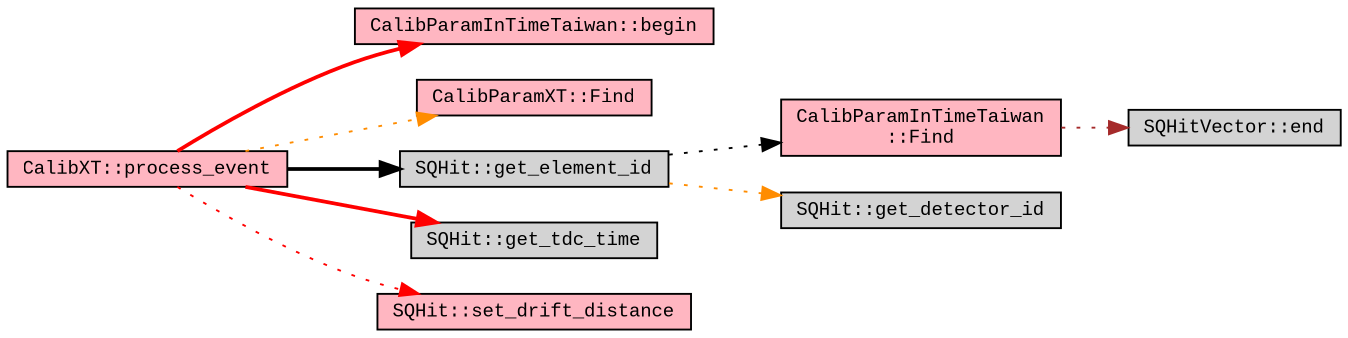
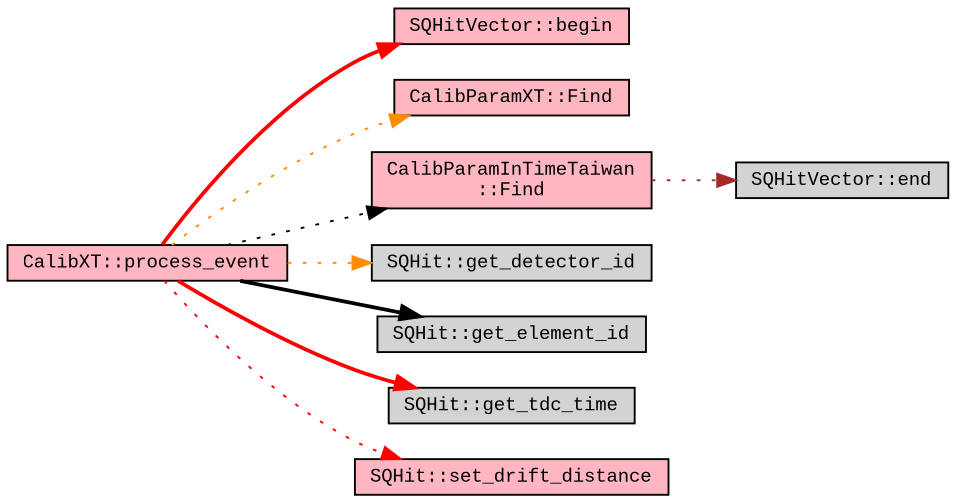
node "CalibParamInTimeTaiwan::begin": label "CalibParamInTimeTaiwan::begin" -> "SQHitVector::begin"
edge "SQHit::get_element_id" -> "CalibParamInTimeTaiwan ::Find": now "CalibXT::process_event" -> "CalibParamInTimeTaiwan ::Find"
edge "SQHit::get_element_id" -> "SQHit::get_detector_id": now "CalibXT::process_event" -> "SQHit::get_detector_id"
